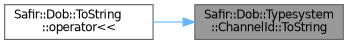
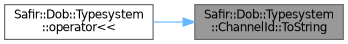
node "Safir::Dob::ToString ::operator<<": label "Safir::Dob::ToString ::operator<<" -> "Safir::Dob::Typesystem ::operator<<"
